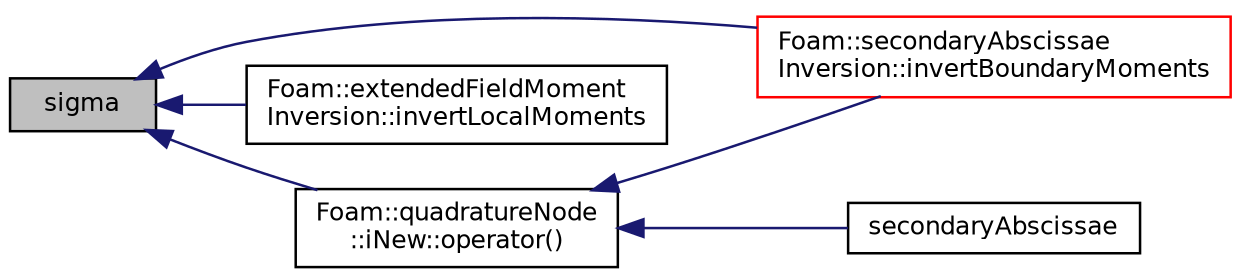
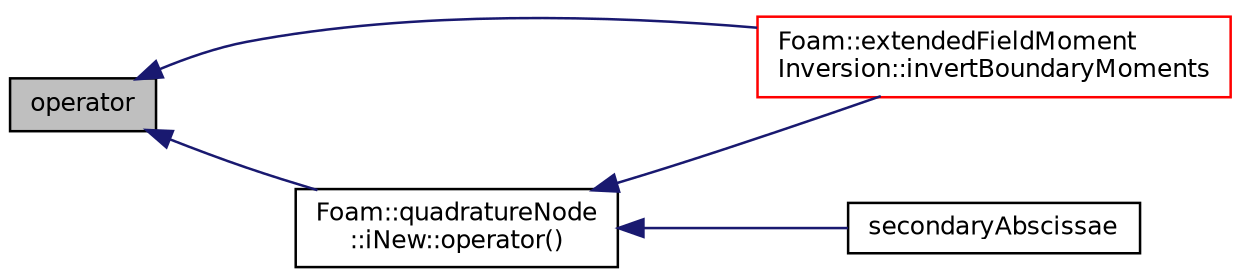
node "Foam::secondaryAbscissae Inversion::invertBoundaryMoments": label "Foam::secondaryAbscissae Inversion::invertBoundaryMoments" -> "Foam::extendedFieldMoment Inversion::invertBoundaryMoments"
node "sigma": label "sigma" -> "operator"
node "Foam::extendedFieldMoment Inversion::invertLocalMoments": removed
